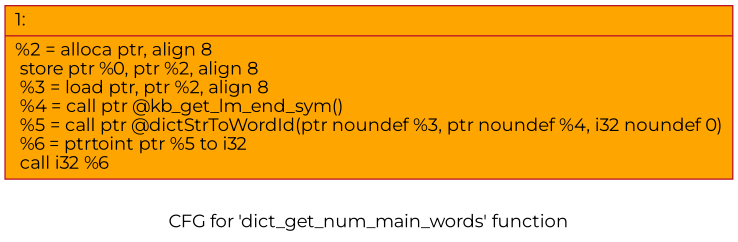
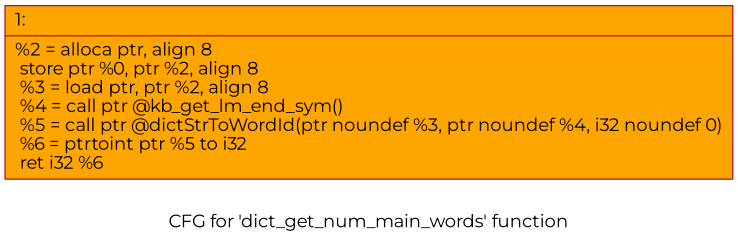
node "1:": text "call i32 %6" -> "ret i32 %6"
